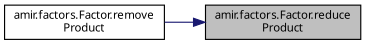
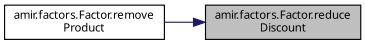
node "amir.factors.Factor.reduce Product": label "amir.factors.Factor.reduce Product" -> "amir.factors.Factor.reduce Discount"
